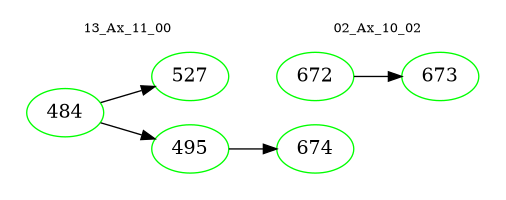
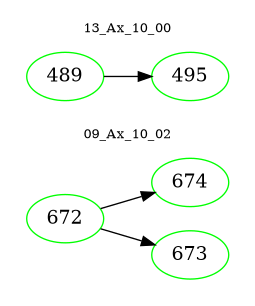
cluster "13_Ax_11_00": label "13_Ax_11_00" -> "13_Ax_10_00"
cluster "02_Ax_10_02": label "02_Ax_10_02" -> "09_Ax_10_02"
node "527": removed
node "484": label "484" -> "489"
edge "495" -> "674": now "672" -> "674"
